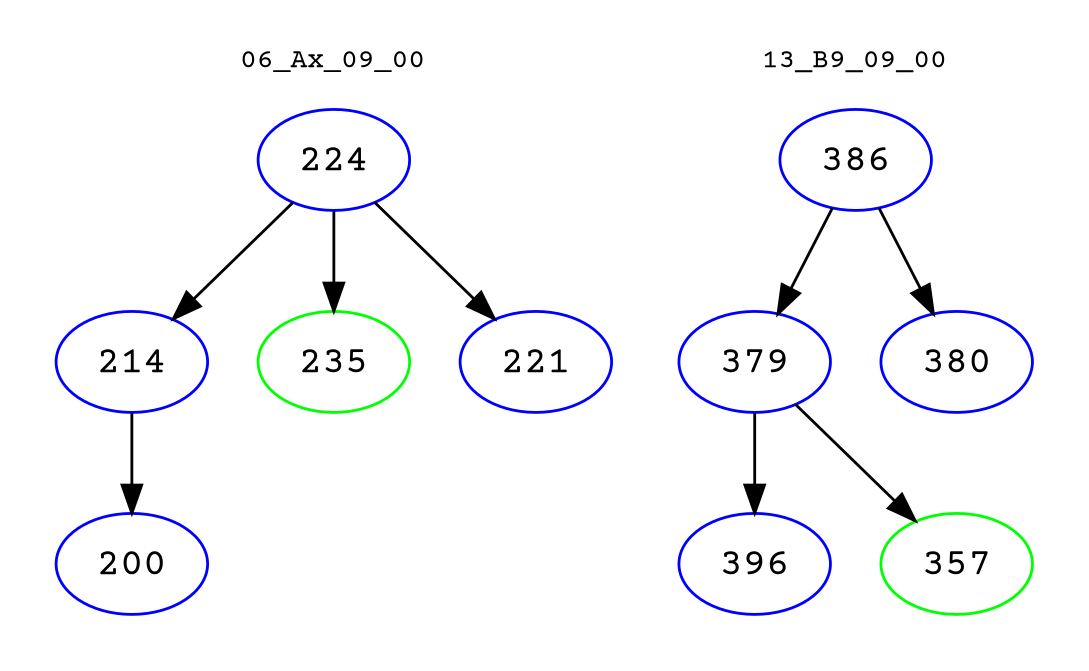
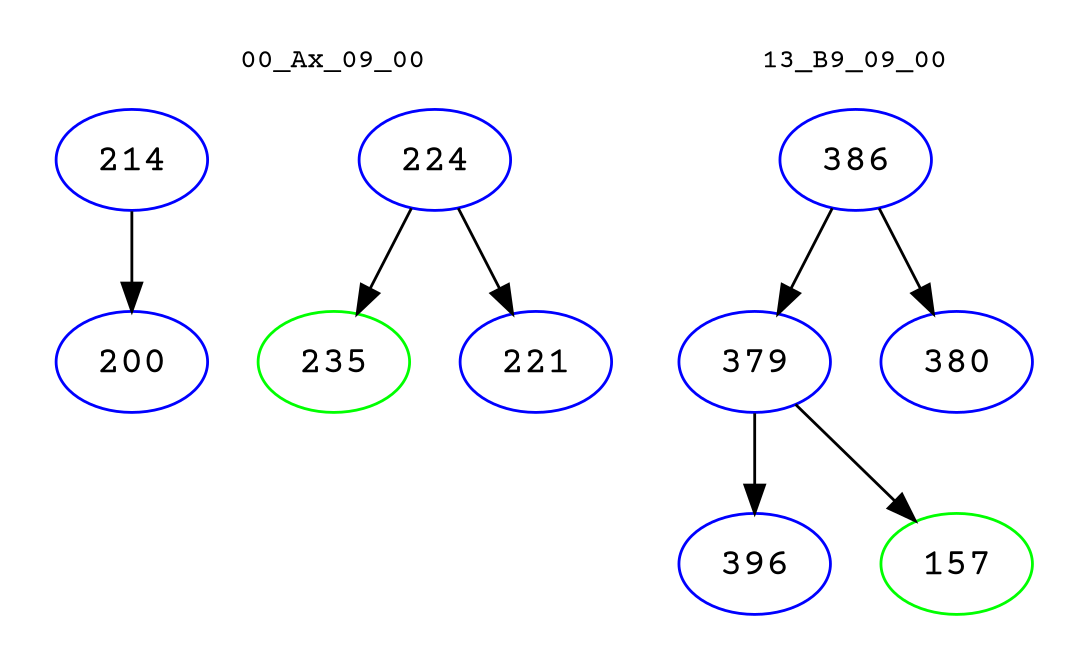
cluster "06_Ax_09_00": label "06_Ax_09_00" -> "00_Ax_09_00"
edge "224" -> "214": removed
node "357": label "357" -> "157"
